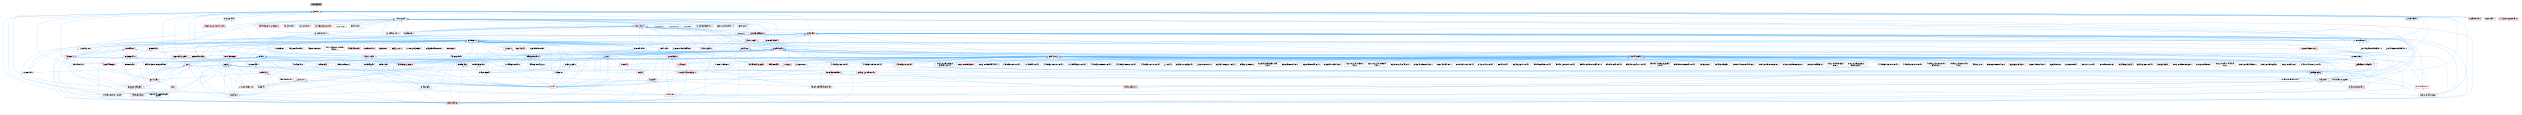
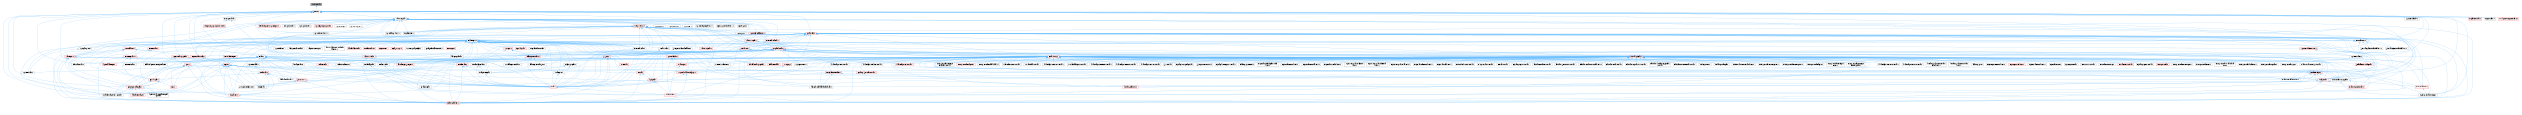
node "EditorPlugin.h": label "EditorPlugin.h" -> "MallocMimalloc.h"
